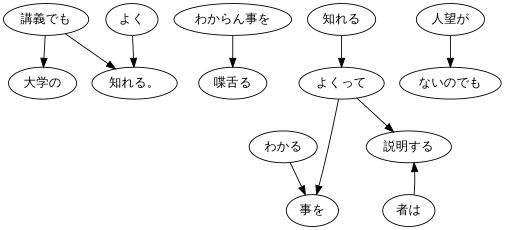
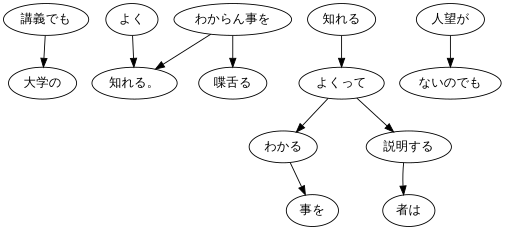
edge "講義でも" -> "知れる。": now "わからん事を" -> "知れる。"
edge "よくって" -> "事を": now "よくって" -> "わかる"
edge "者は" -> "説明する": reversed
